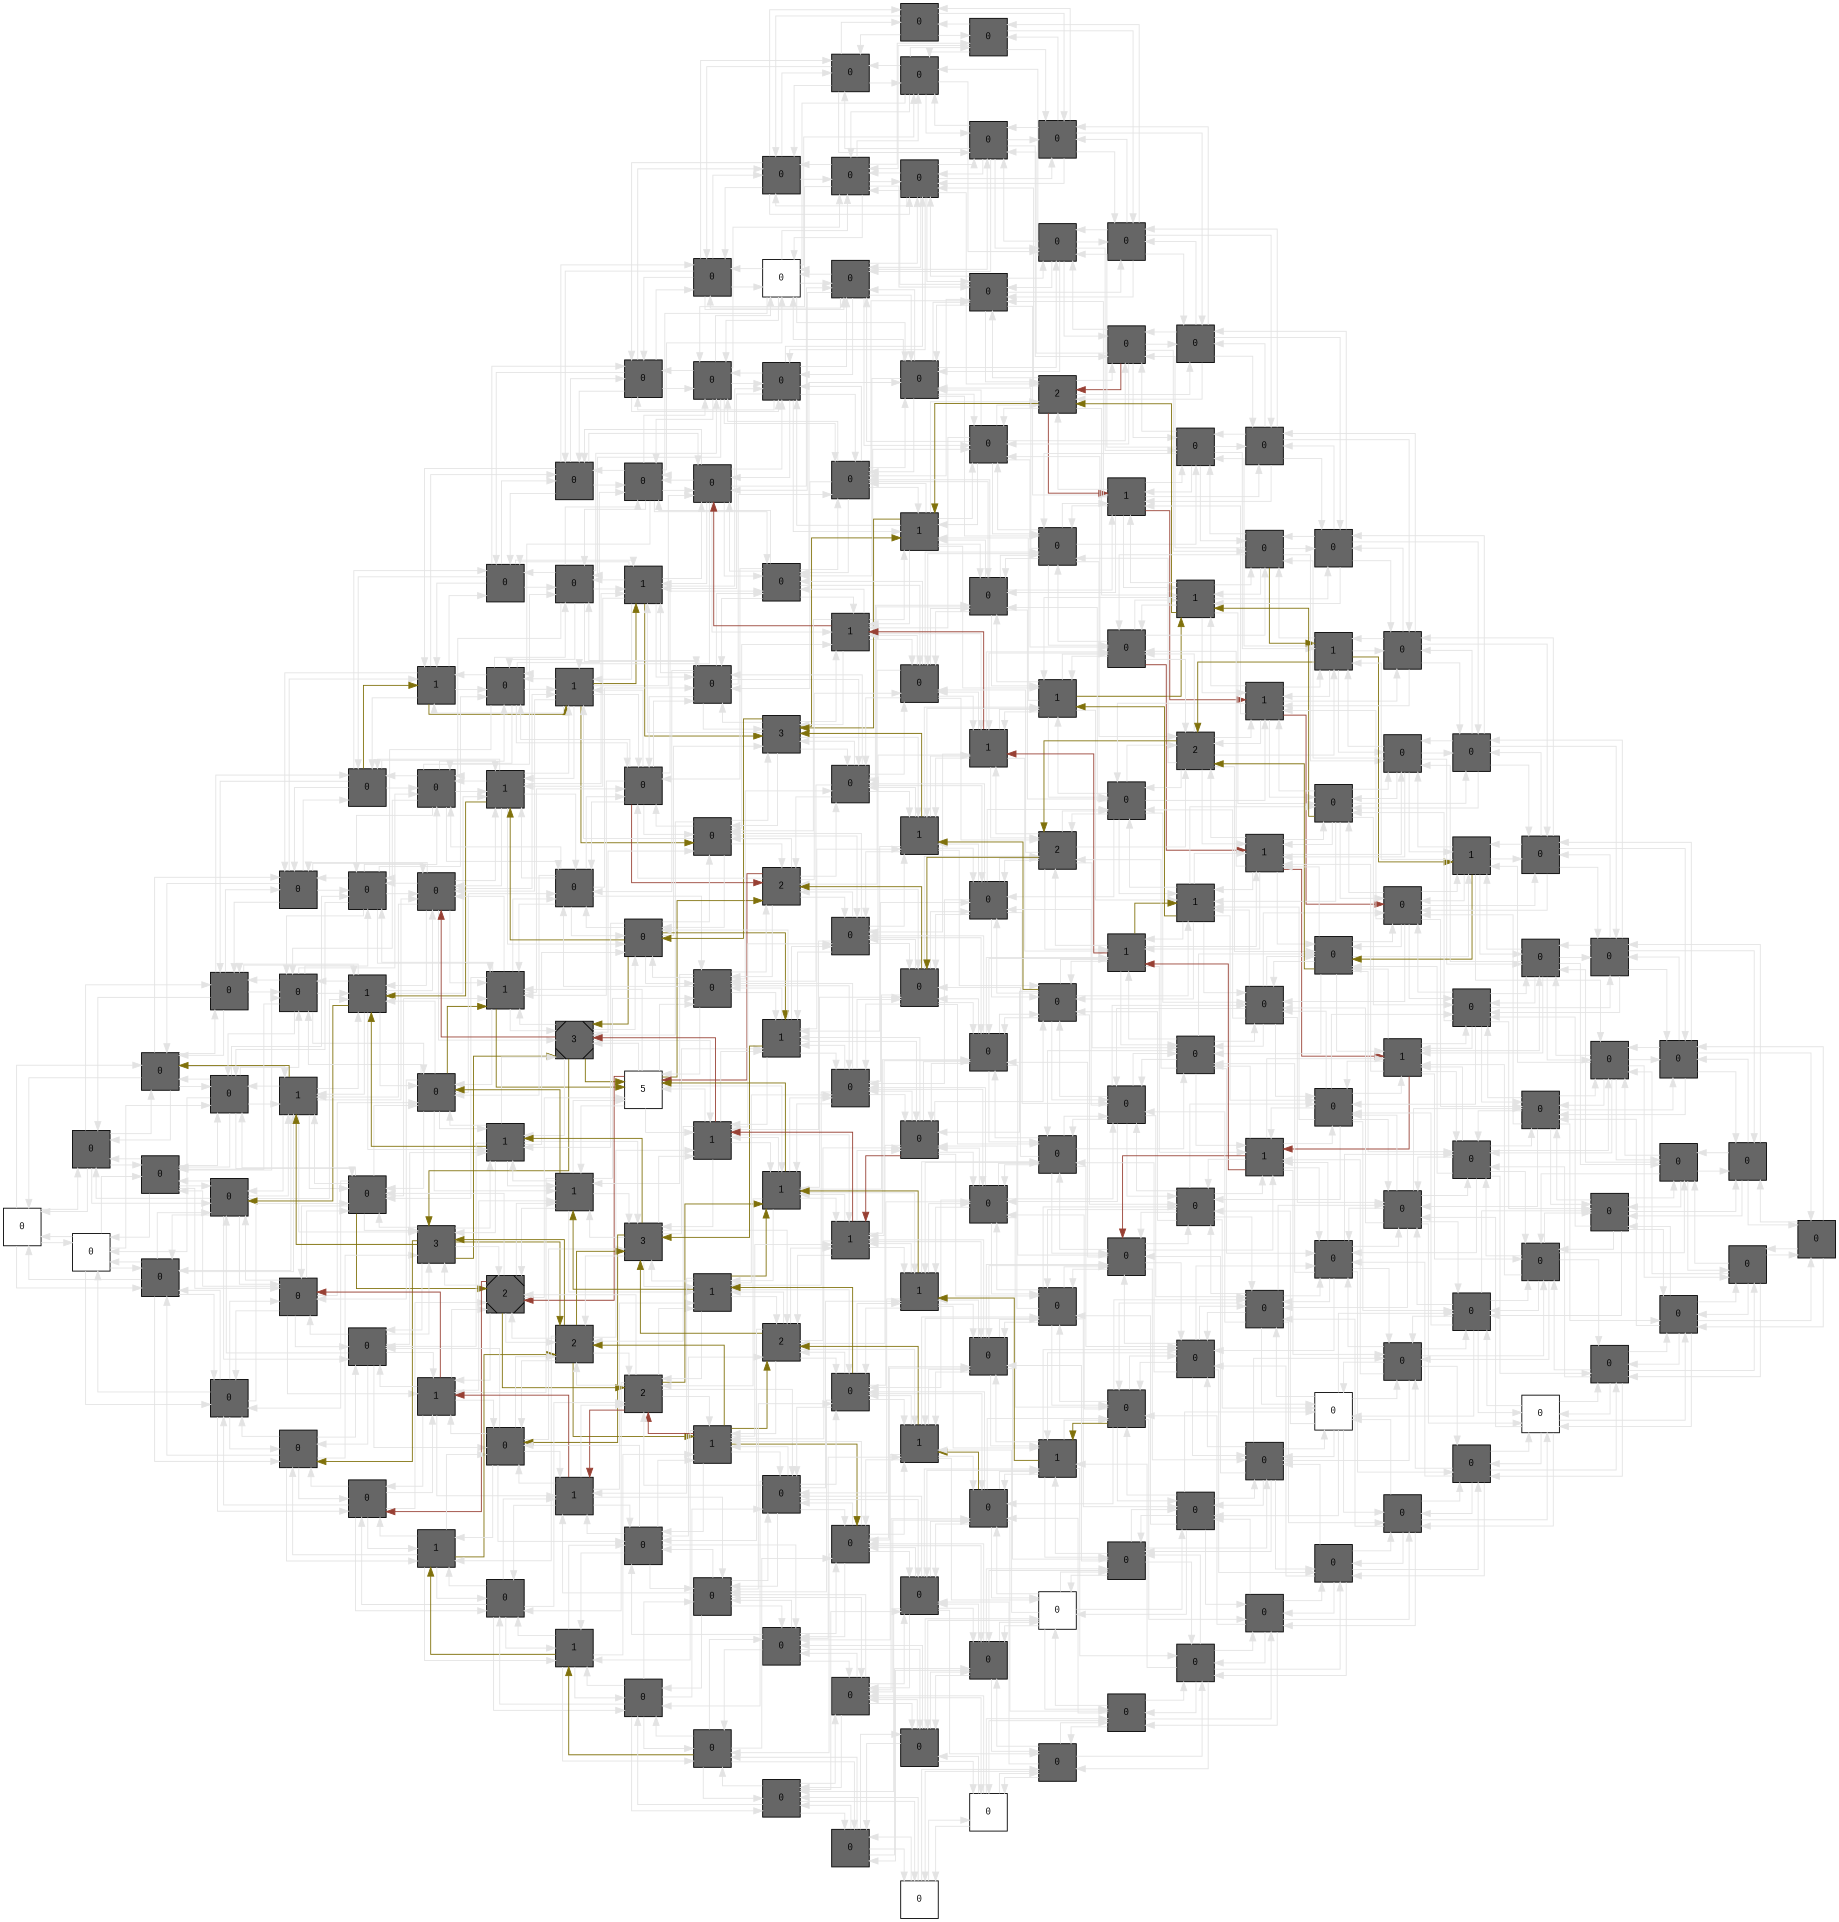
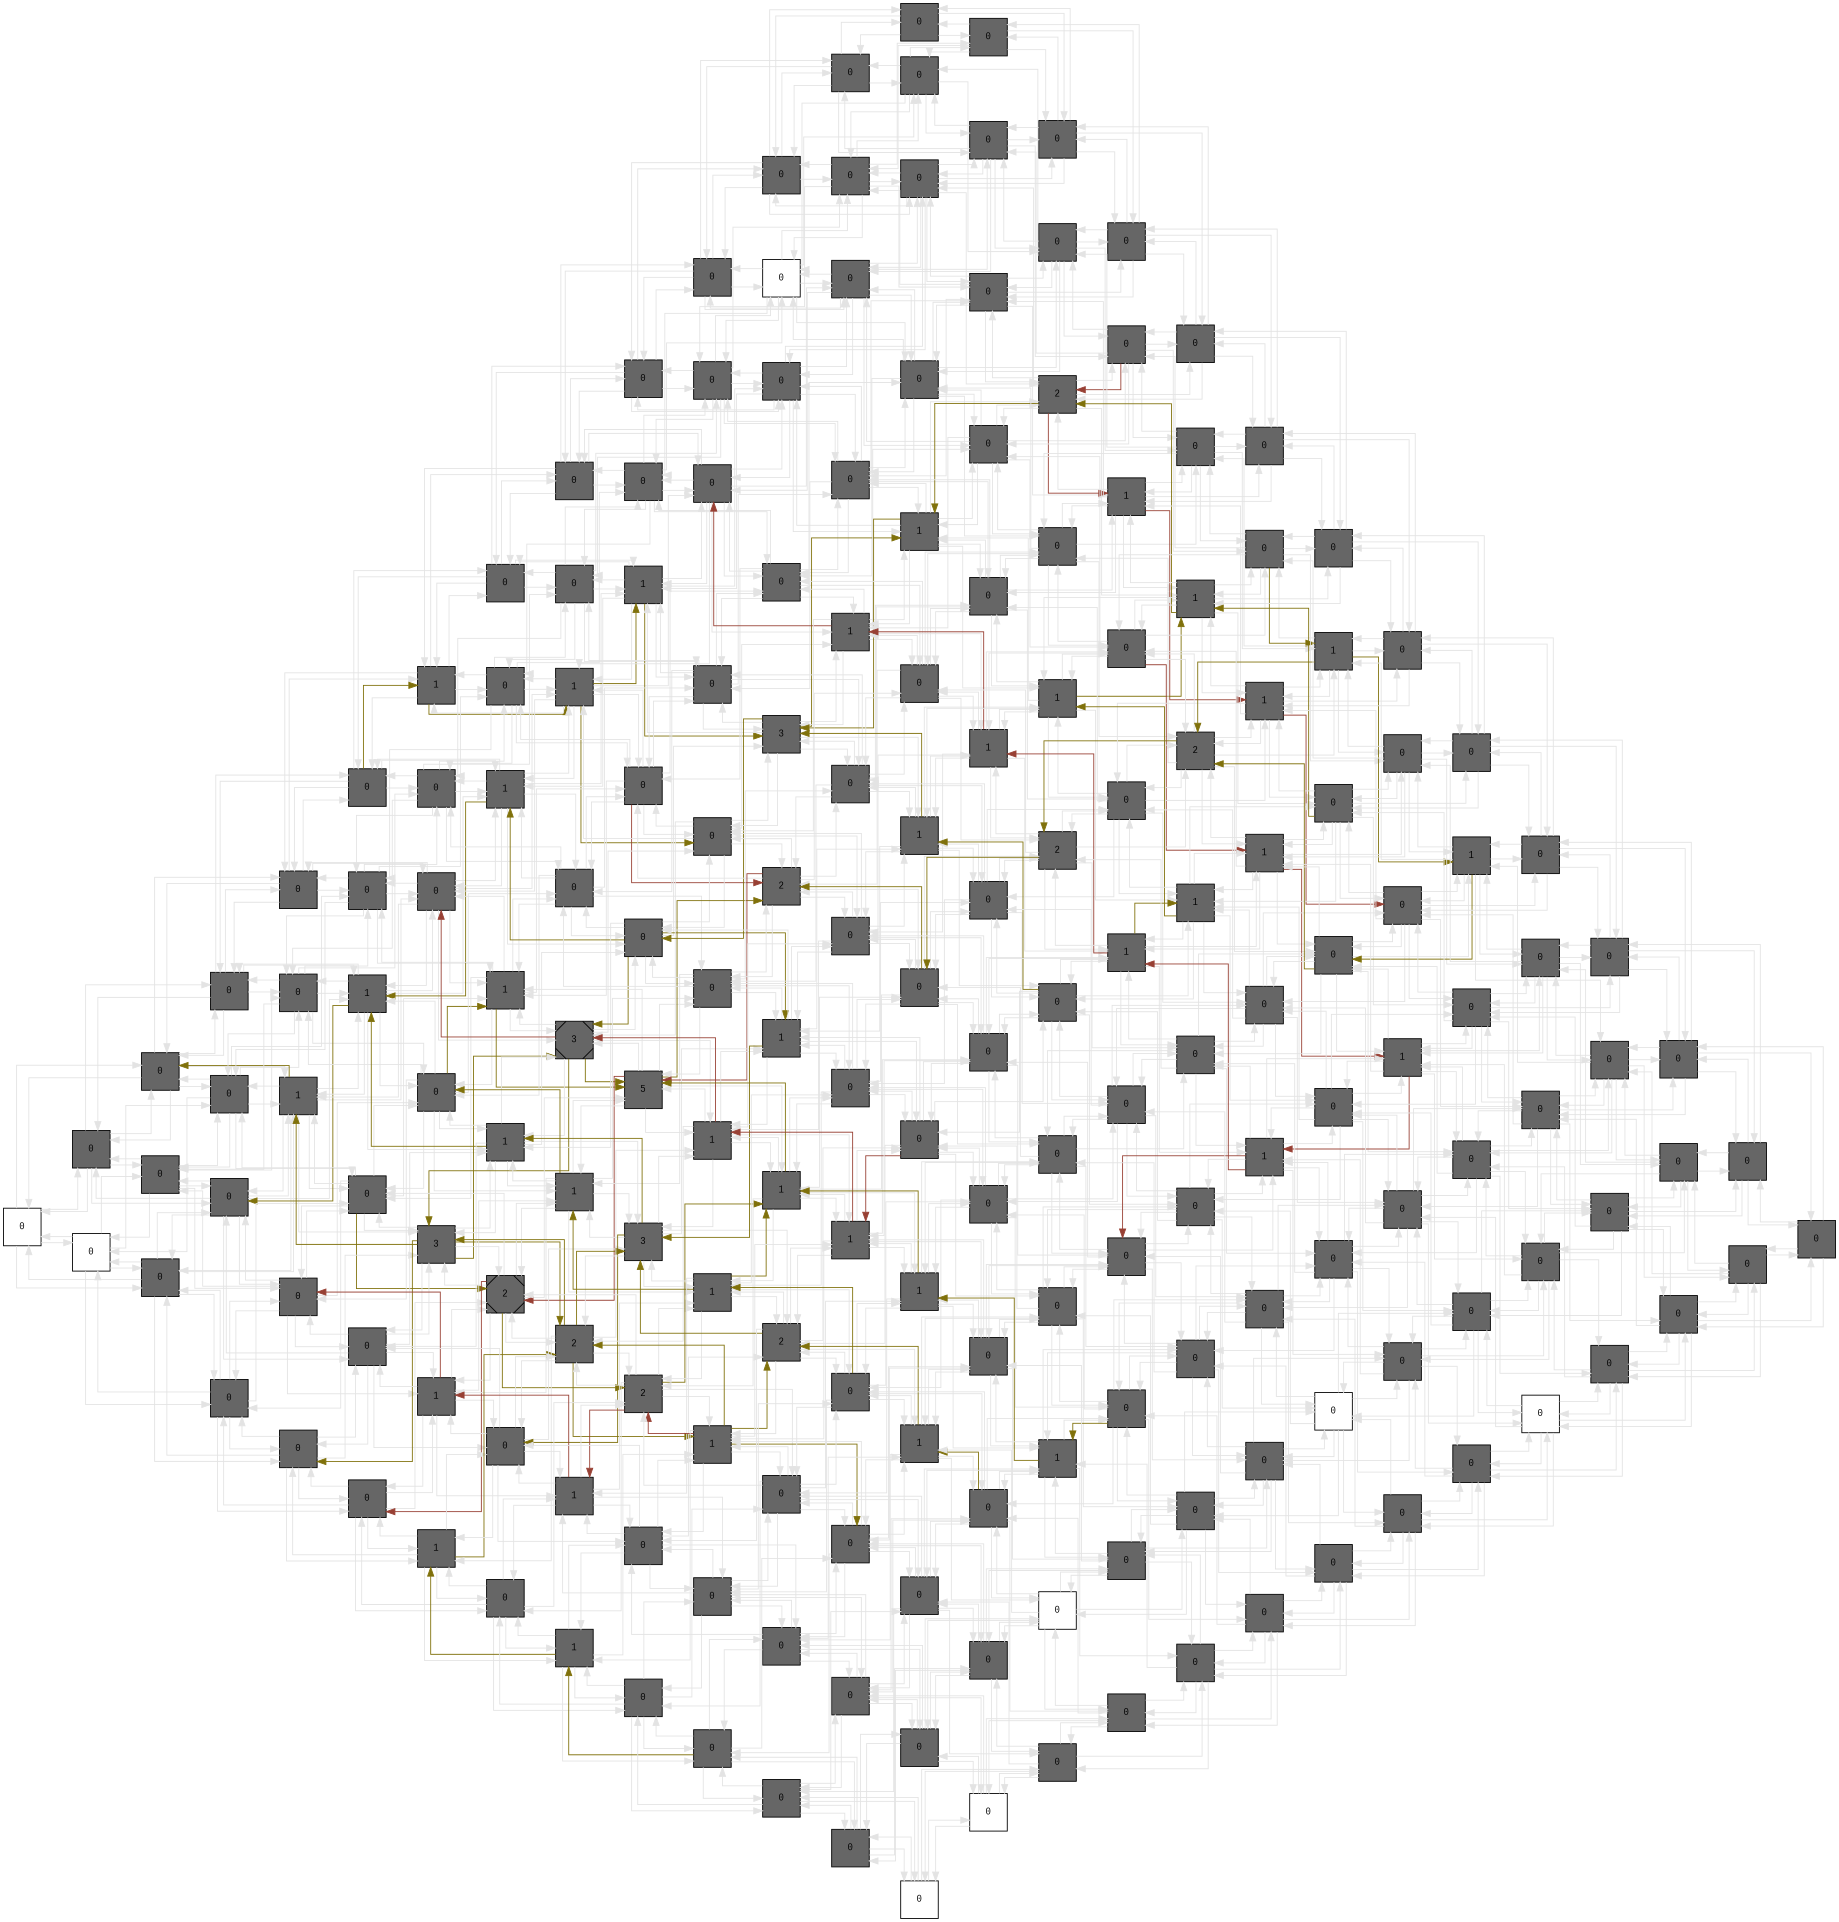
node "5": fillcolor #ffffff -> #666666
